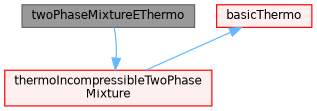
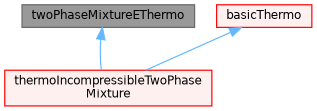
edge "twoPhaseMixtureEThermo" -> "thermoIncompressibleTwoPhase Mixture": reversed
